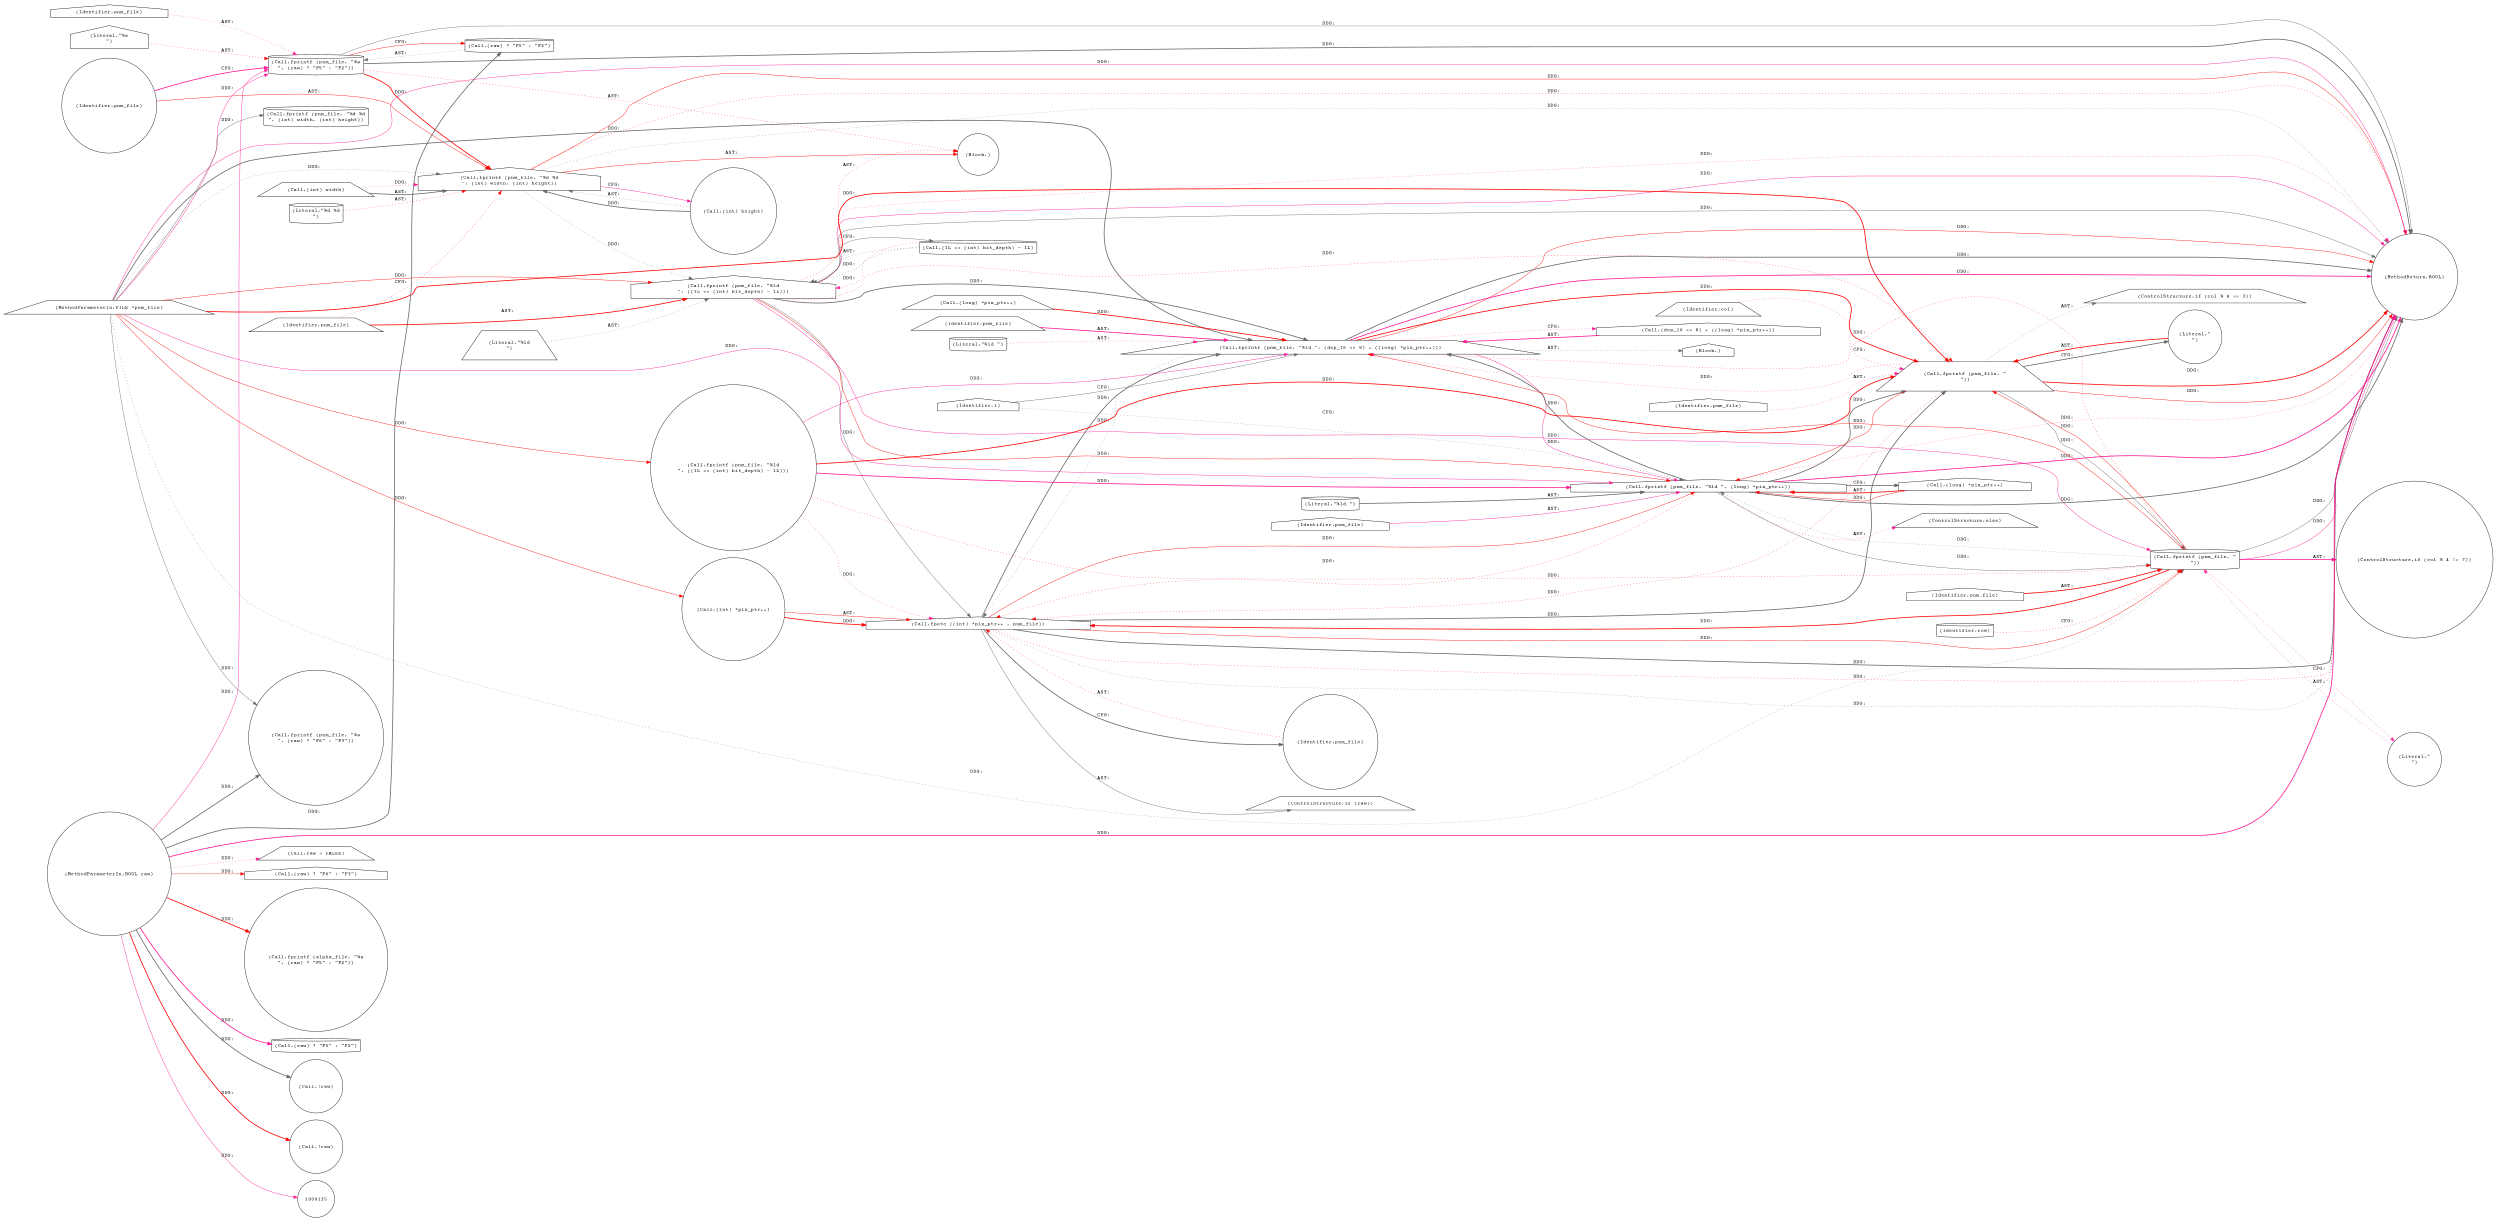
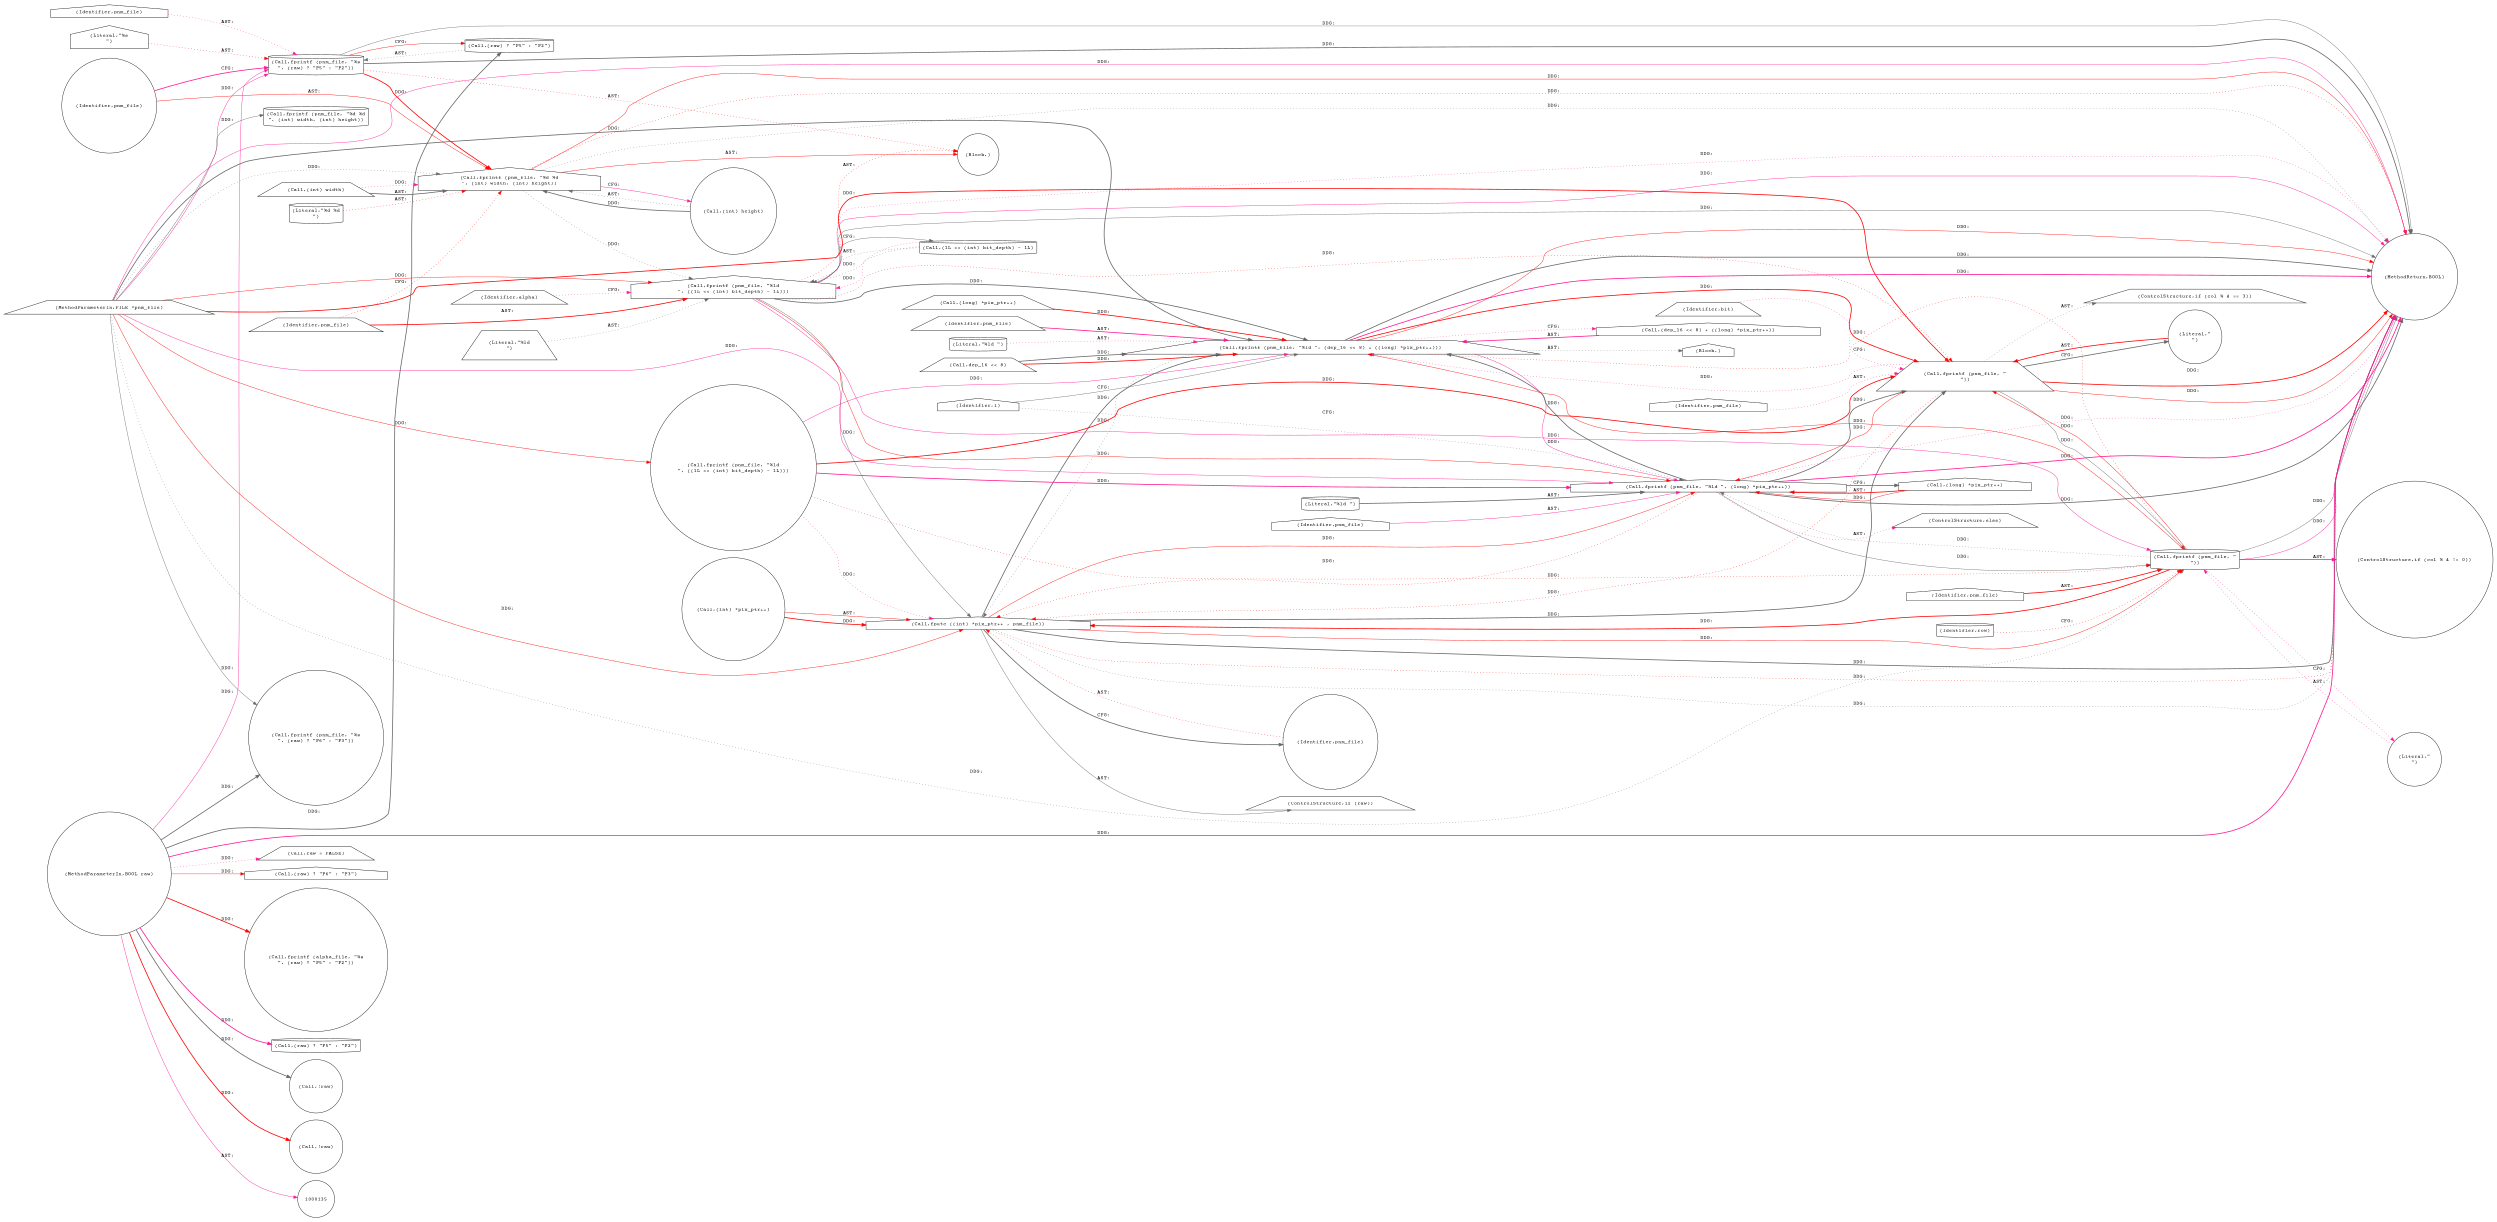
node "(Identifier,alpha)": added
node "(Identifier,col)": label "(Identifier,col)" -> "(Identifier,bit)"
node "(Call,dep_16 << 8)": added
edge "(MethodParameterIn,FILE *pnm_file)" -> "(Call,(int) *pix_ptr++)": now "(MethodParameterIn,FILE *pnm_file)" -> "(Call,fputc ((int) *pix_ptr++ , pnm_file))"
node "(ControlStructure,if (col % 4 != 7))": label "(ControlStructure,if (col % 4 != 7))" -> "(ControlStructure,if (col % 4 != 0))"
edge "(MethodParameterIn,BOOL raw)" -> "1000135": label "DDG: " -> "AST: "
